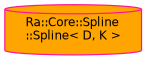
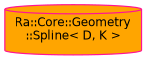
node "Ra::Core::Spline ::Spline< D, K >": label "Ra::Core::Spline ::Spline< D, K >" -> "Ra::Core::Geometry ::Spline< D, K >"
